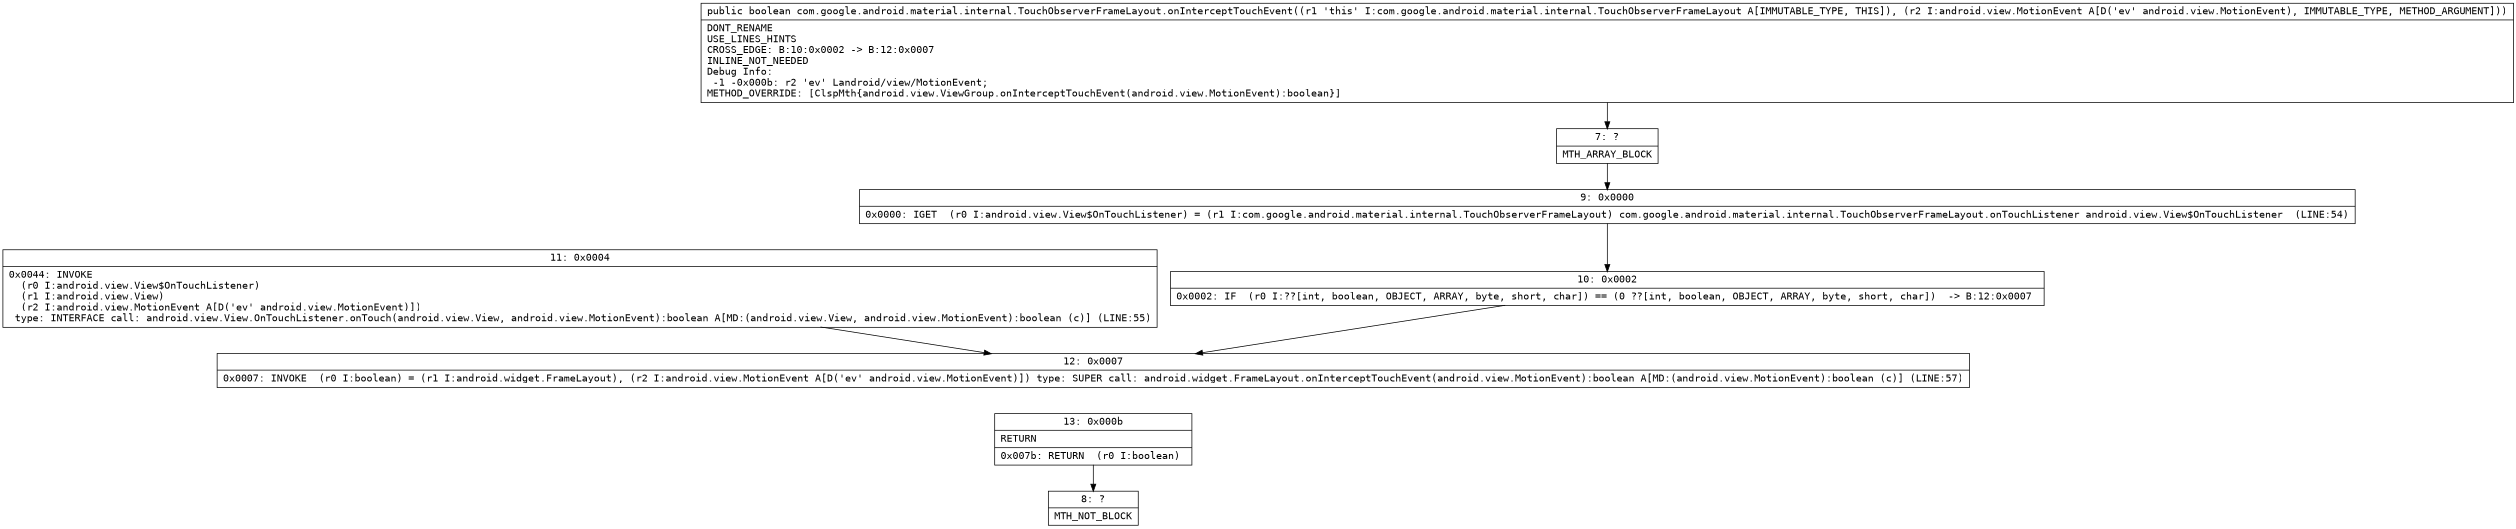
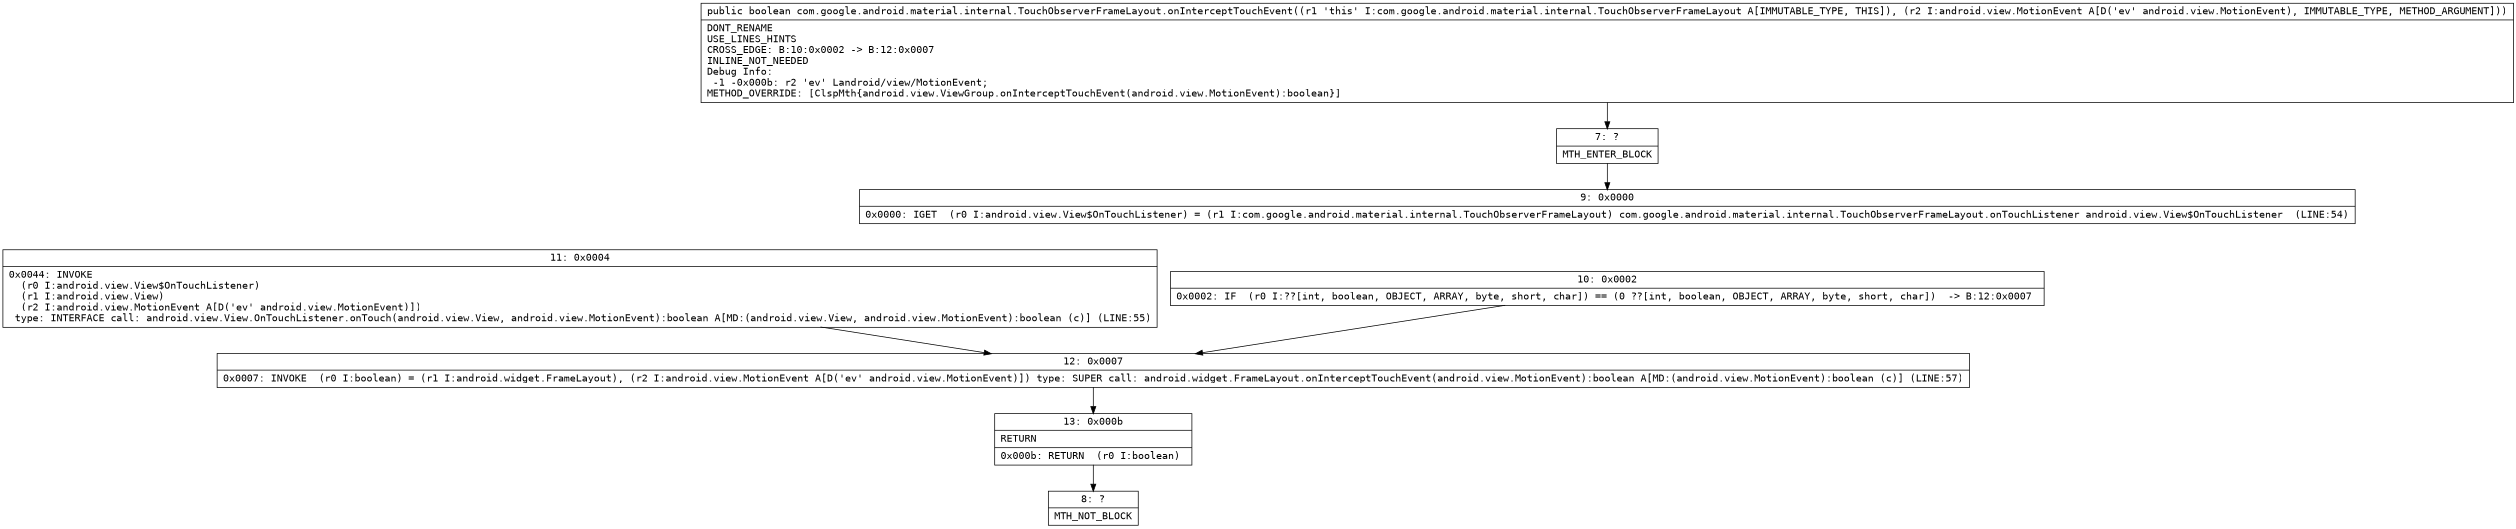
node "7: ?": text "MTH_ARRAY_BLOCK" -> "MTH_ENTER_BLOCK"
edge "9: 0x0000" -> "10: 0x0002": removed
edge "12: 0x0007" -> "13: 0x000b": added
node "13: 0x000b": text "0x007b: RETURN  (r0 I:boolean)" -> "0x000b: RETURN  (r0 I:boolean)"
